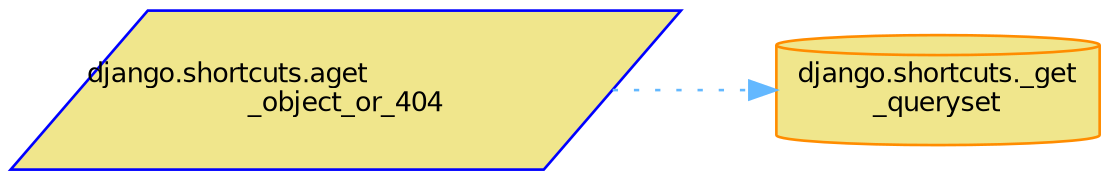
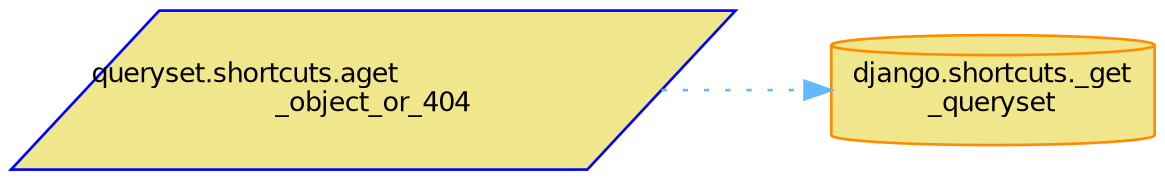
node "django.shortcuts.aget _object_or_404": label "django.shortcuts.aget _object_or_404" -> "queryset.shortcuts.aget _object_or_404"
